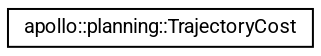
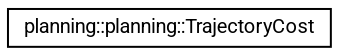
node "apollo::planning::TrajectoryCost": label "apollo::planning::TrajectoryCost" -> "planning::planning::TrajectoryCost"
